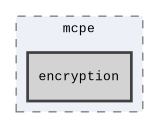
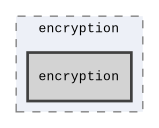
cluster "mcpe": label "mcpe" -> "encryption"
